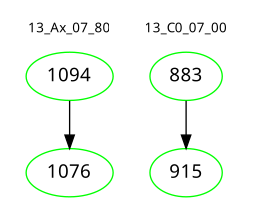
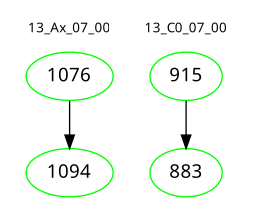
cluster "13_Ax_07_80": label "13_Ax_07_80" -> "13_Ax_07_00"
edge "1094" -> "1076": reversed
edge "883" -> "915": reversed
